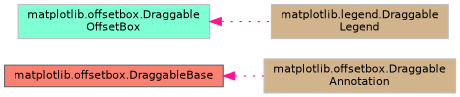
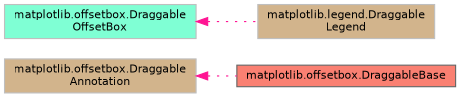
edge "matplotlib.offsetbox.Draggable Annotation" -> "matplotlib.offsetbox.DraggableBase": reversed
